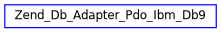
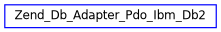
node "Zend_Db_Adapter_Pdo_Ibm_Db9": label "Zend_Db_Adapter_Pdo_Ibm_Db9" -> "Zend_Db_Adapter_Pdo_Ibm_Db2"
